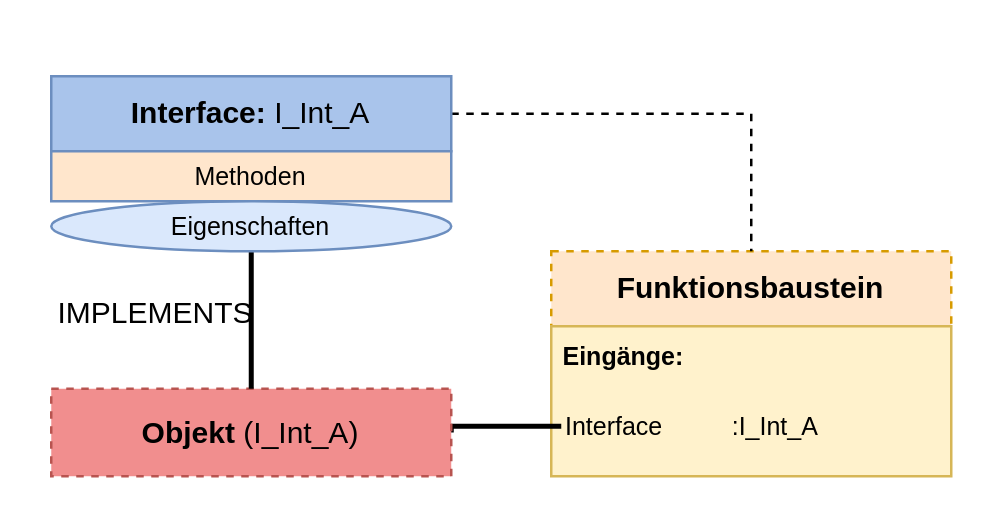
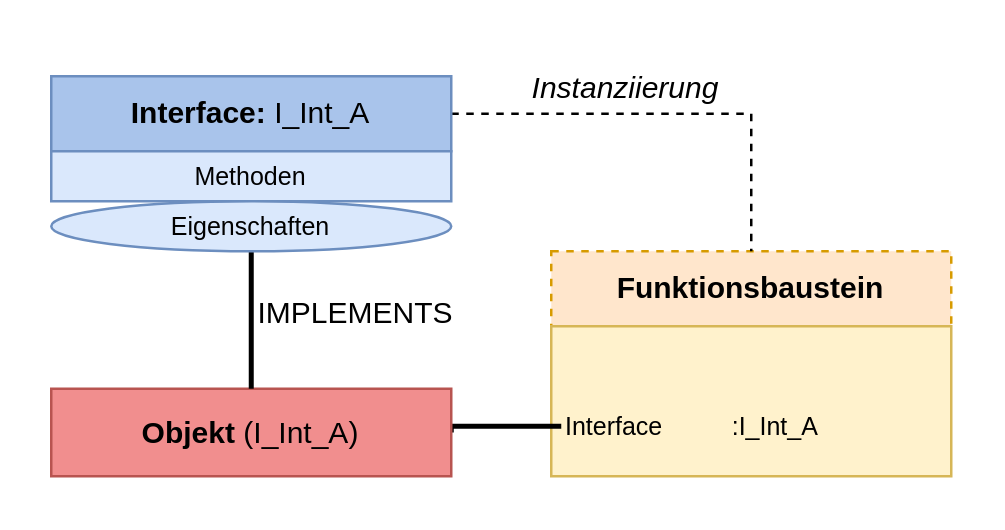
node "Instanziierung": added
node "Methoden": fillcolor #ffe6cc -> #dae8fc
node "IMPLEMENTS": moved (156, 314) -> (356, 314)
node "Eingänge:": removed
node "Objekt (I_Int_A)": style dashed -> solid
